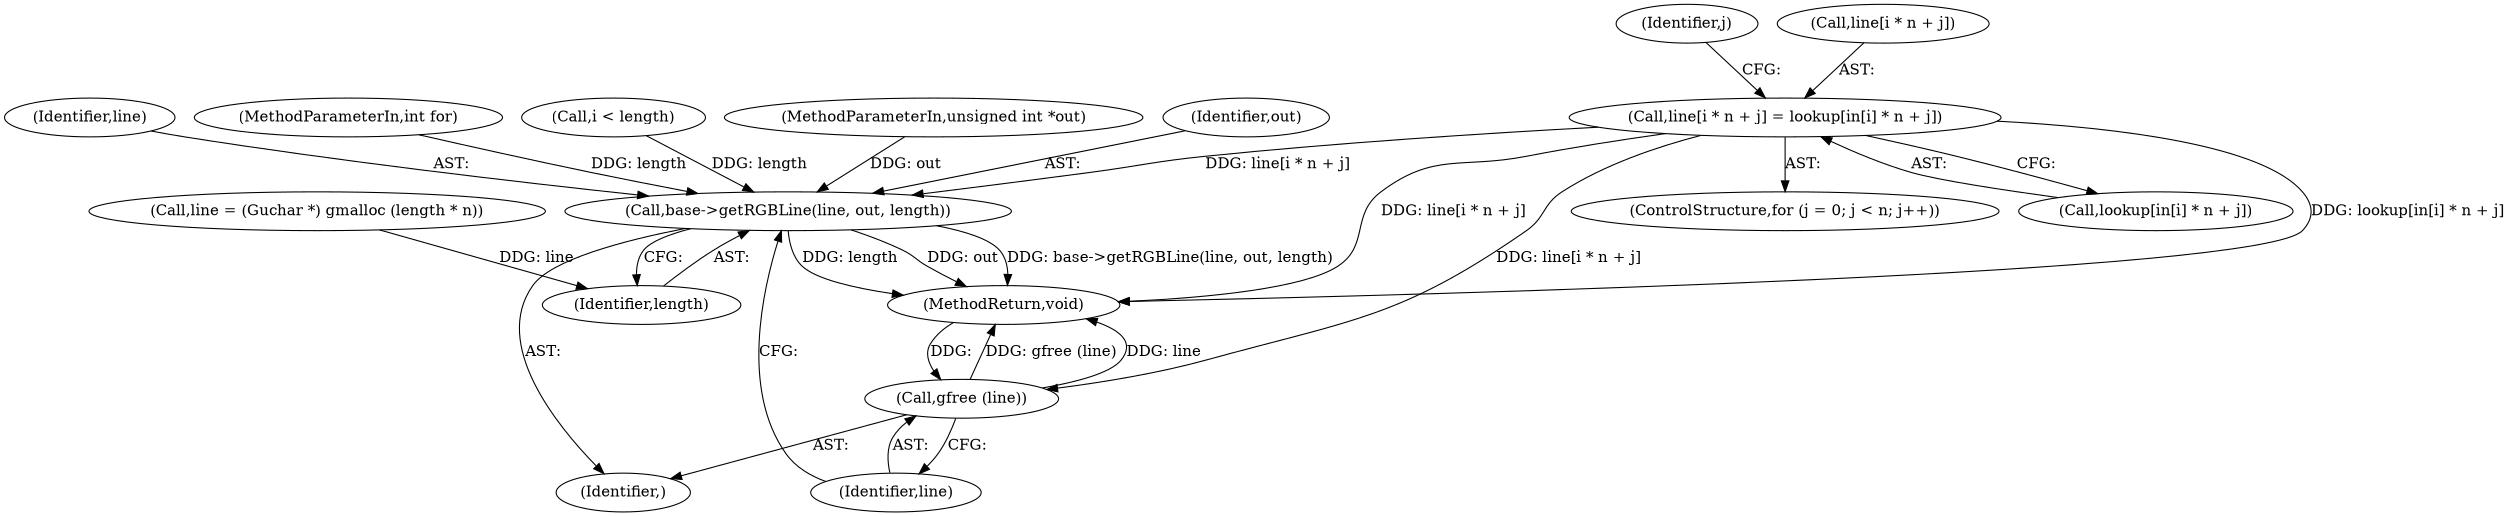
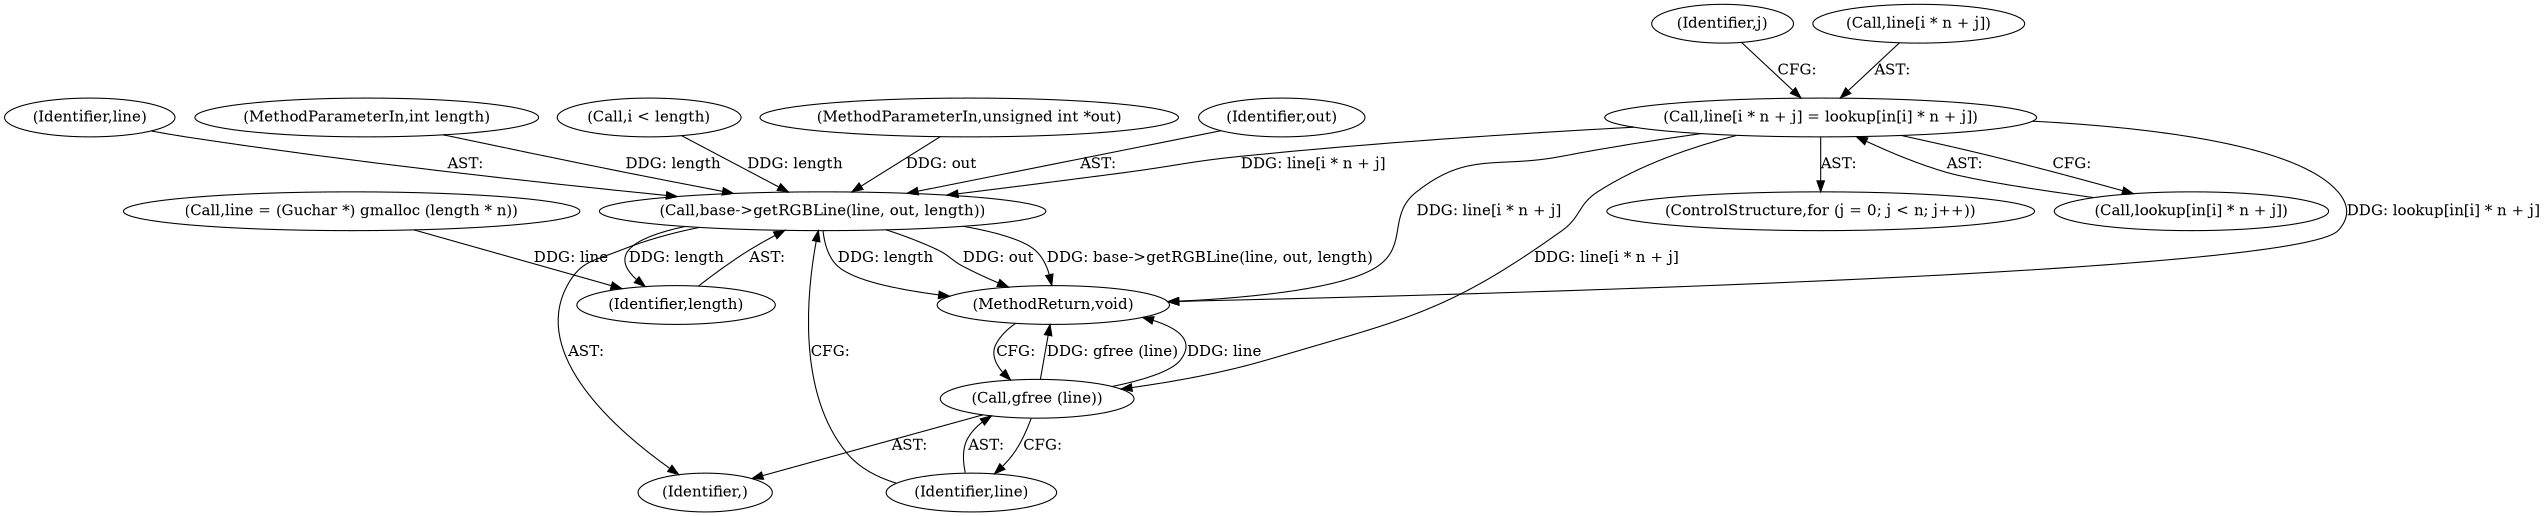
node "(MethodParameterIn,int for)": label "(MethodParameterIn,int for)" -> "(MethodParameterIn,int length)"
edge "(Call,base->getRGBLine(line, out, length))" -> "(Identifier,length)": label "CFG: " -> "DDG: length"
edge "(MethodReturn,void)" -> "(Call,gfree (line))": label "DDG: " -> "CFG: "
